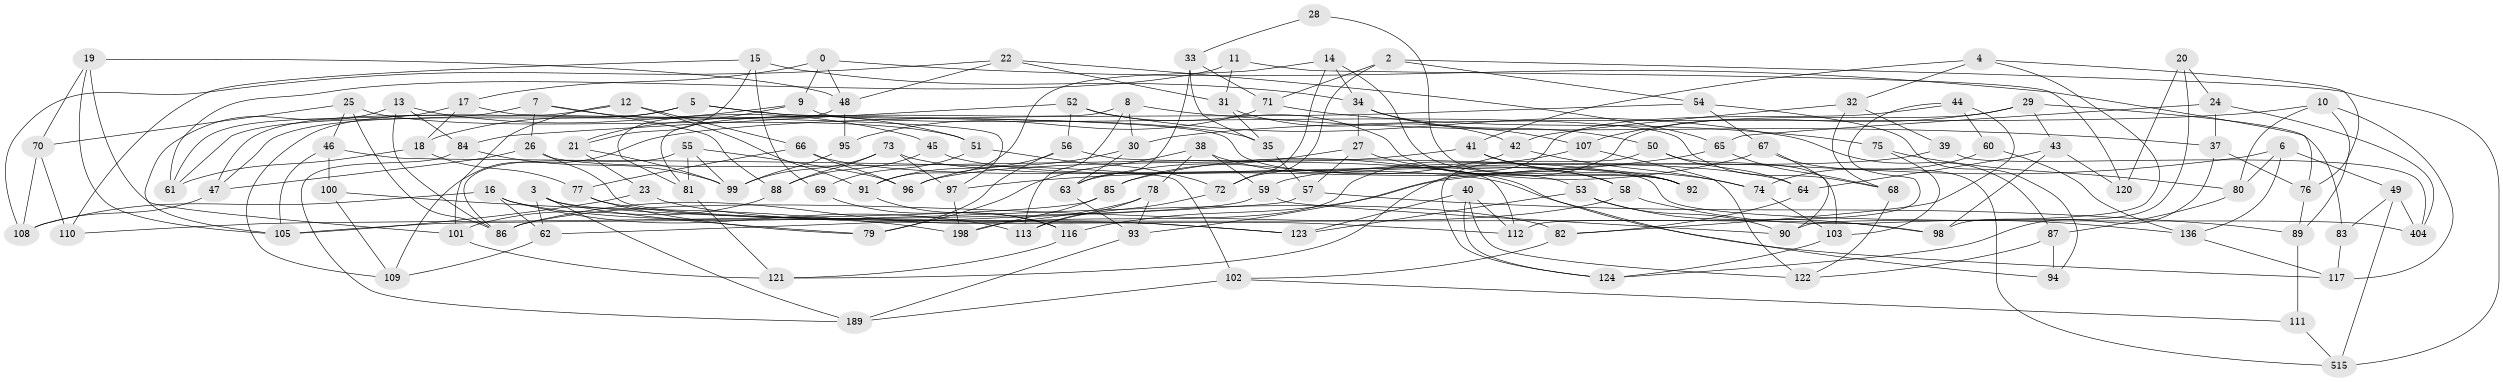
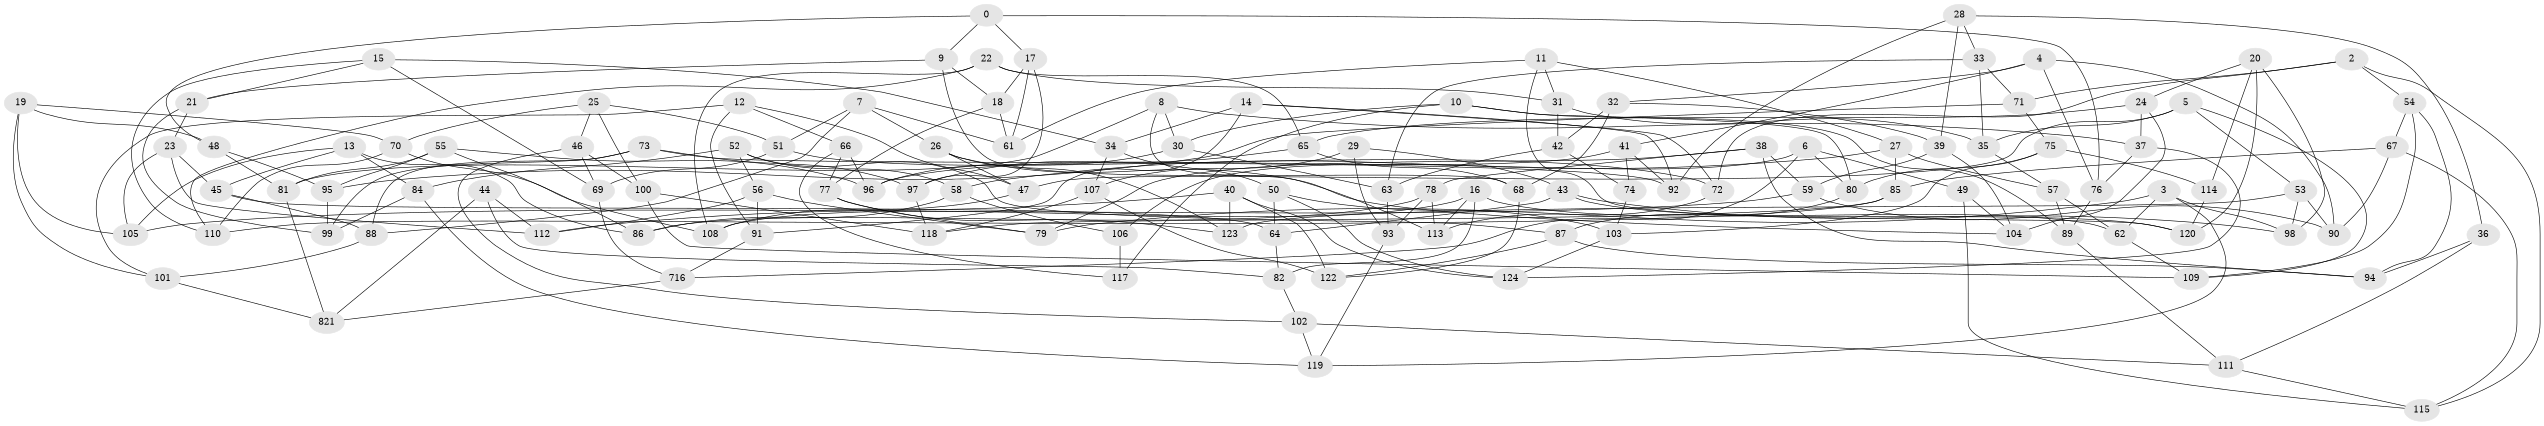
edge "22" -- "48": now "22" -- "110"
edge "28" -- "39": added
edge "34" -- "27": now "11" -- "27"
node "60": removed
edge "23" -- "45": added
edge "55" -- "99": now "55" -- "95"
edge "46" -- "105": now "46" -- "69"
edge "25" -- "86": now "25" -- "100"
node "114": added
node "198": label "198" -> "118"
node "116": label "116" -> "716"
node "136": label "136" -> "106"
node "83": removed
node "404": label "404" -> "104"
node "36": added
node "121": label "121" -> "821"
node "189": label "189" -> "119"
node "515": label "515" -> "115"
